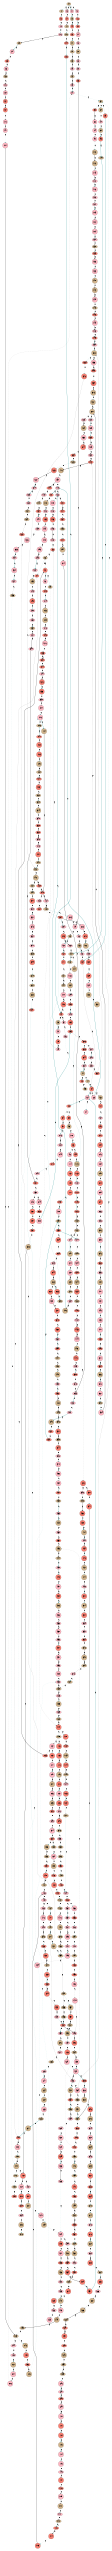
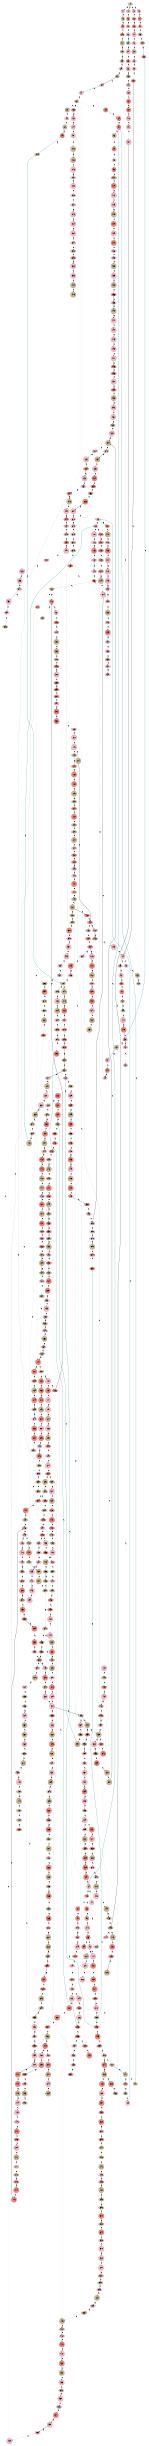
edge "S415" -> "S429": removed, label "A"
edge "S390" -> "S211": removed, label "G"
